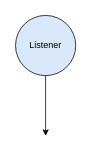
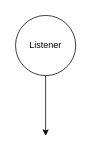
node "Listener": fillcolor #dae8fc -> #ffffff
